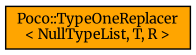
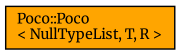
node "Poco::TypeOneReplacer < NullTypeList, T, R >": label "Poco::TypeOneReplacer < NullTypeList, T, R >" -> "Poco::Poco < NullTypeList, T, R >"
